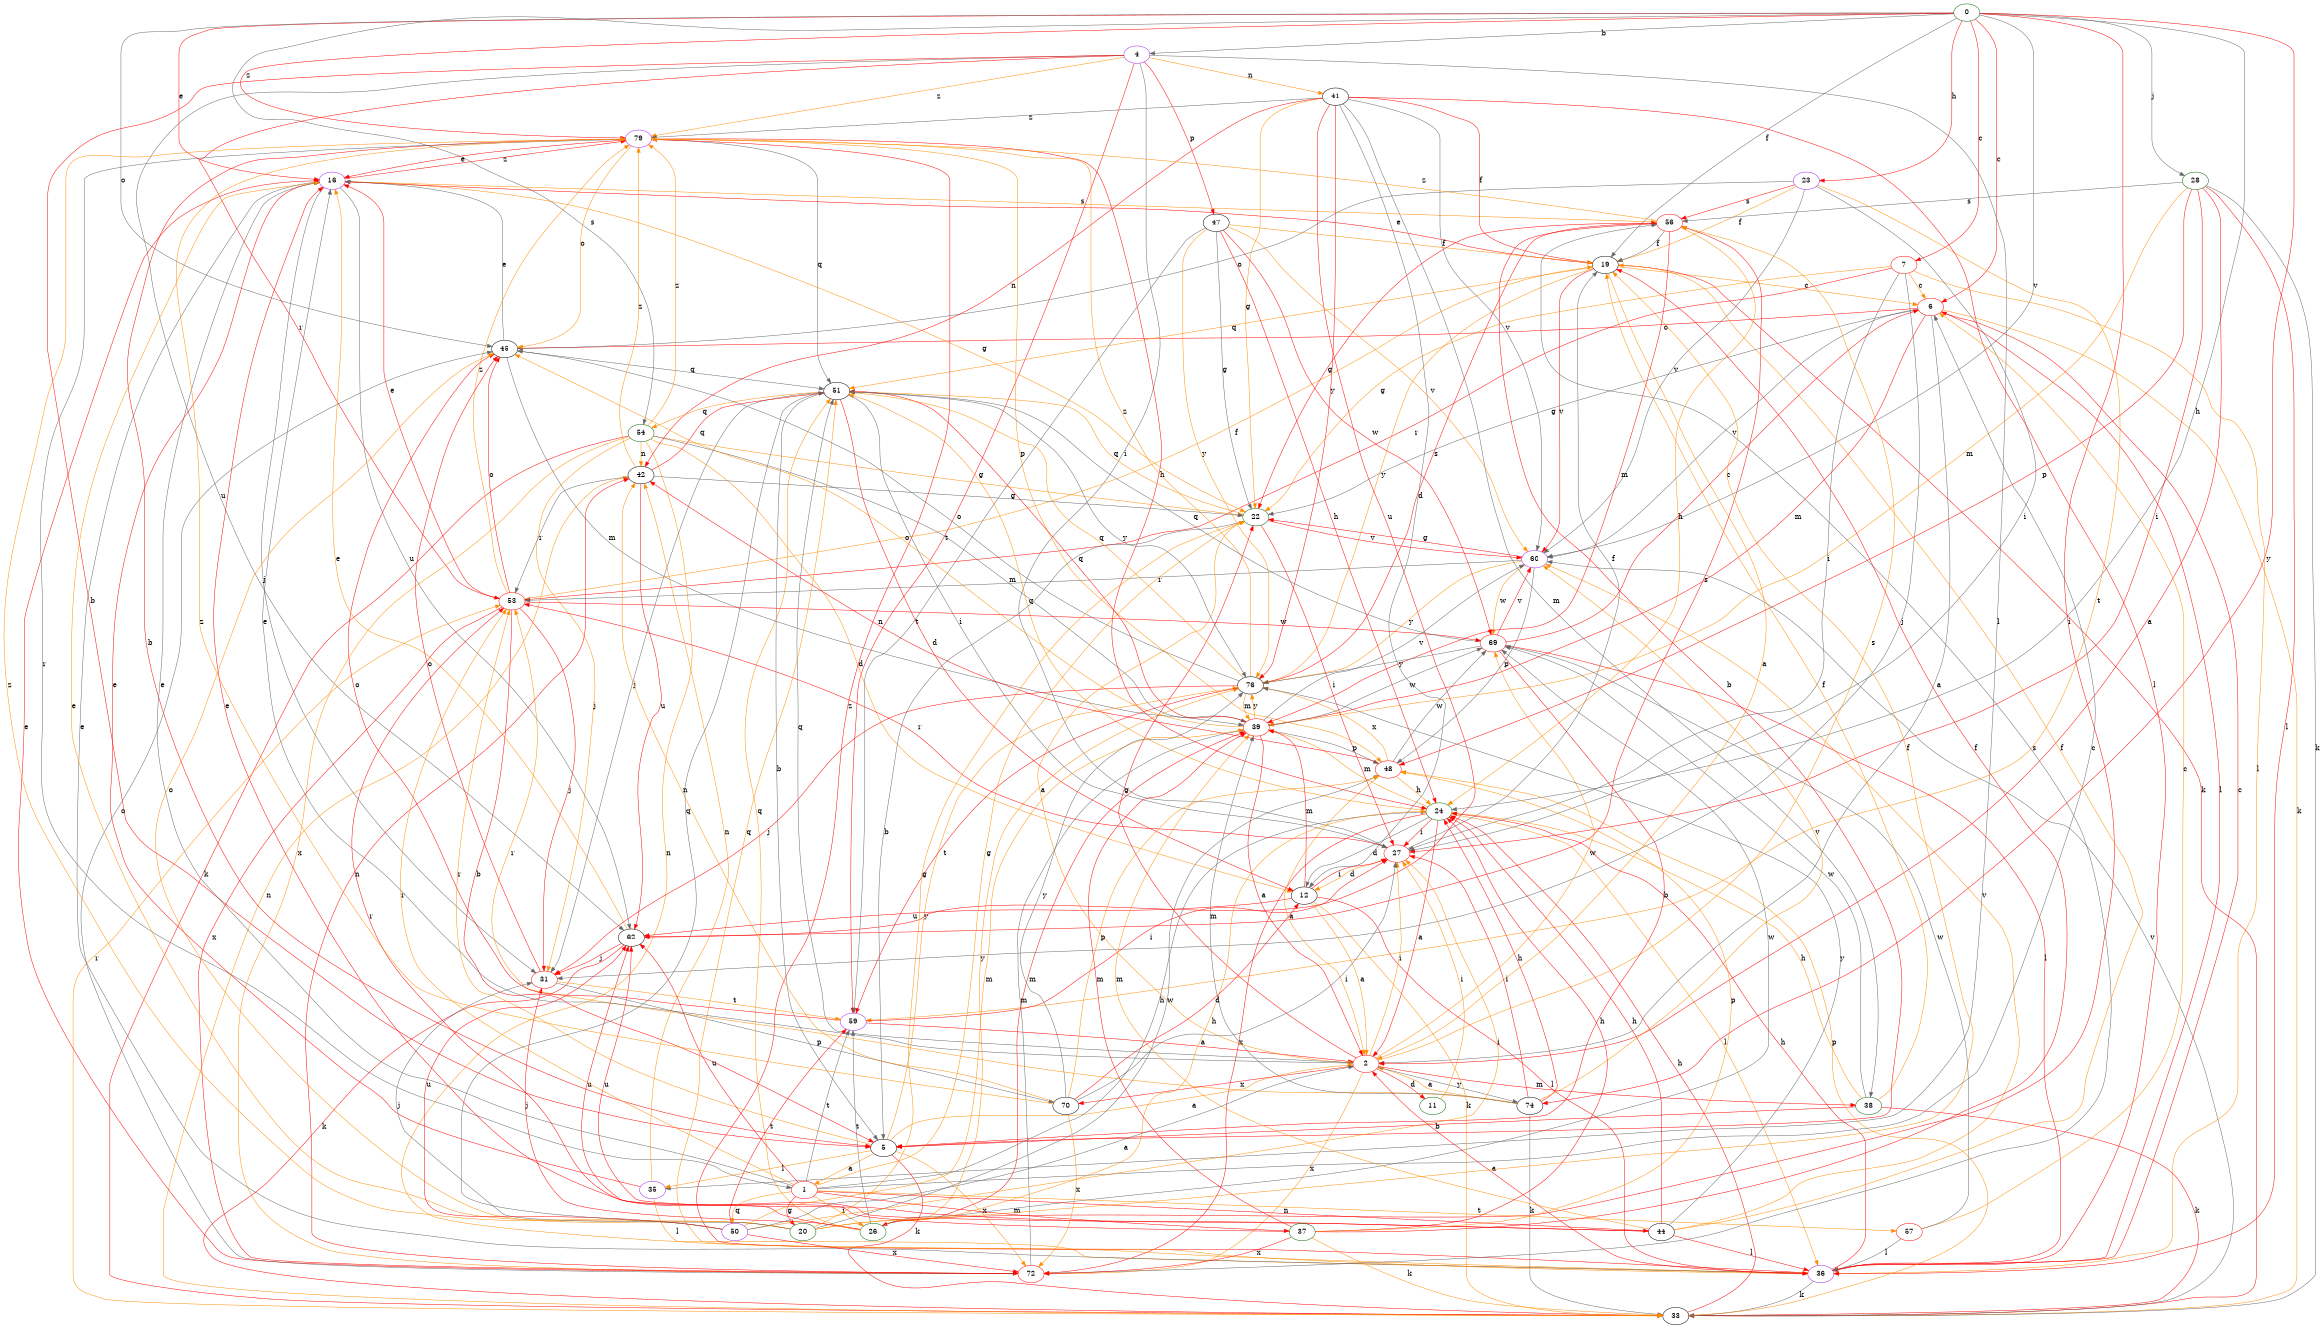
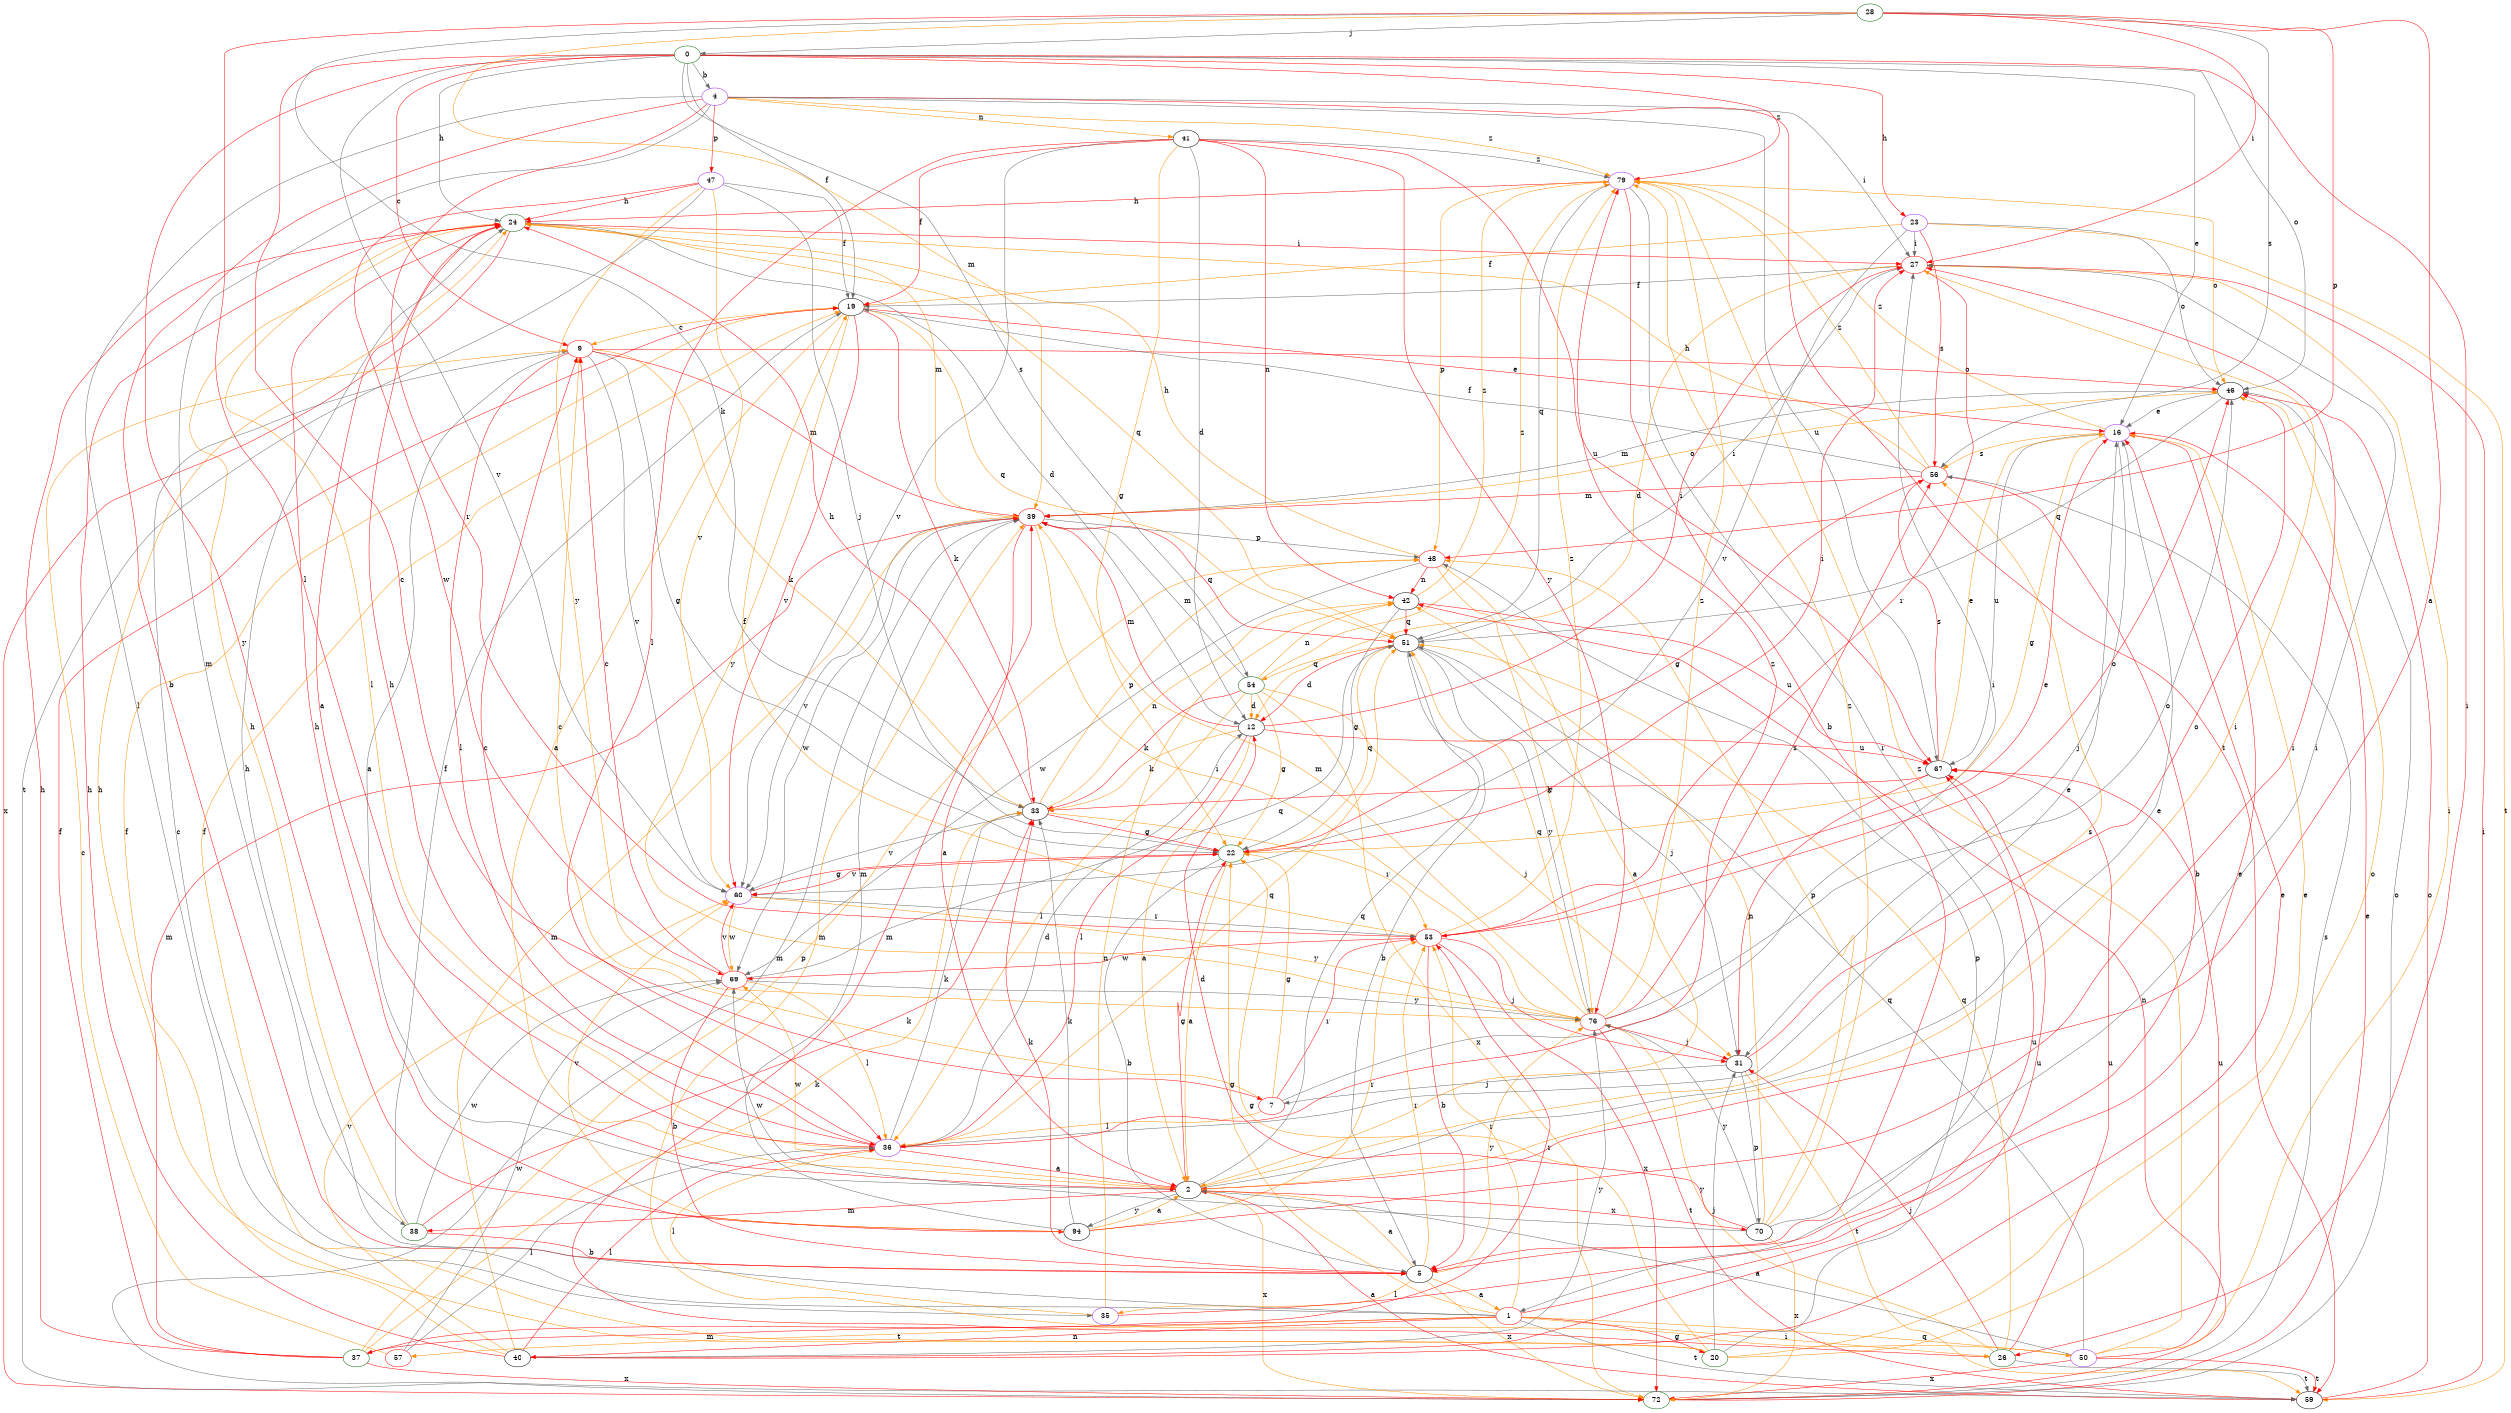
edge "0" -> "16": color red -> gray40
edge "0" -> "28": reversed
edge "79" -> "16": removed, label "e"
edge "16" -> "79": color red -> darkorange
node "47": color black -> purple
edge "47" -> "19": color darkorange -> gray40
node "6": label "6" -> "9"
node "45": label "45" -> "46"
edge "47" -> "22": label "g" -> "j"
edge "42" -> "53": removed, label "r"
edge "41" -> "38": now "4" -> "38"
edge "60" -> "48": removed, label "p"
edge "38" -> "19": color darkorange -> gray40
node "76": color black -> red
edge "39" -> "76": label "y" -> "i"
edge "48" -> "76": label "x" -> "y"
edge "1" -> "16": removed, label "e"
edge "33" -> "22": added, label "g"
edge "54" -> "36": label "n" -> "l"
edge "69" -> "36": color red -> darkorange
edge "7" -> "31": reversed
edge "36" -> "12": added, label "d"
node "62": label "62" -> "67"
node "31": color red -> black
edge "20" -> "48": label "w" -> "p"
node "59": color purple -> black
node "2": color red -> black
node "11": removed
node "74": label "74" -> "94"
edge "26" -> "69": now "70" -> "69"
node "44": label "44" -> "40"
node "72": color red -> darkgreen
